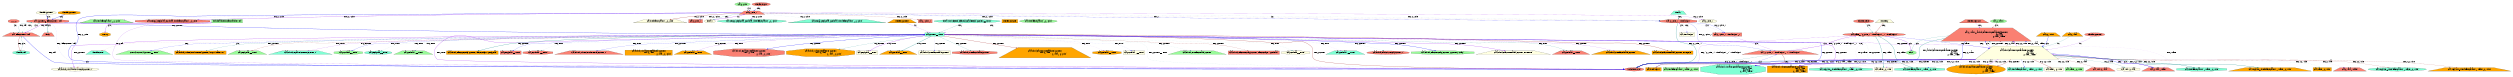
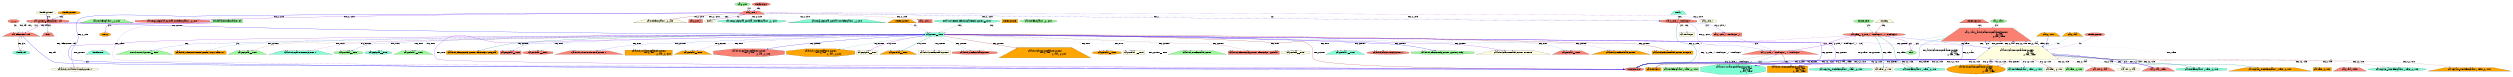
node "(Identifier,voffset)": fillcolor salmon -> palegreen
edge "(MethodParameterIn,effect_handle_t  self)" -> "(MethodReturn,int)": label "DDG: self" -> "DDG: voffset"
